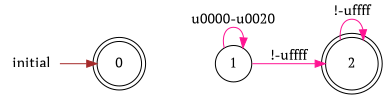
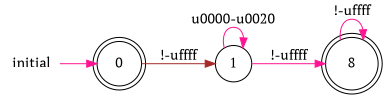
edge "initial" -> "0": color brown -> deeppink
edge "0" -> "1": added, label "!-uffff"
node "2": label "2" -> "8"
